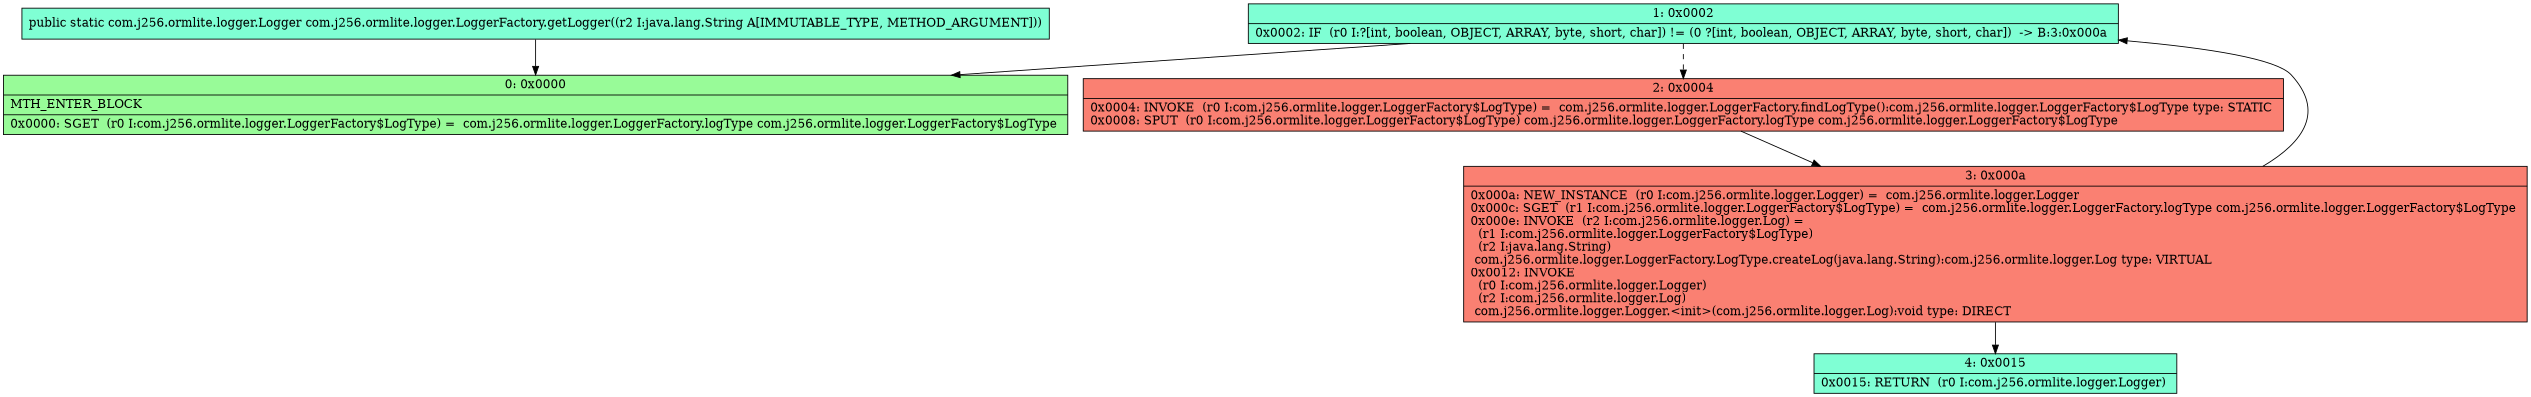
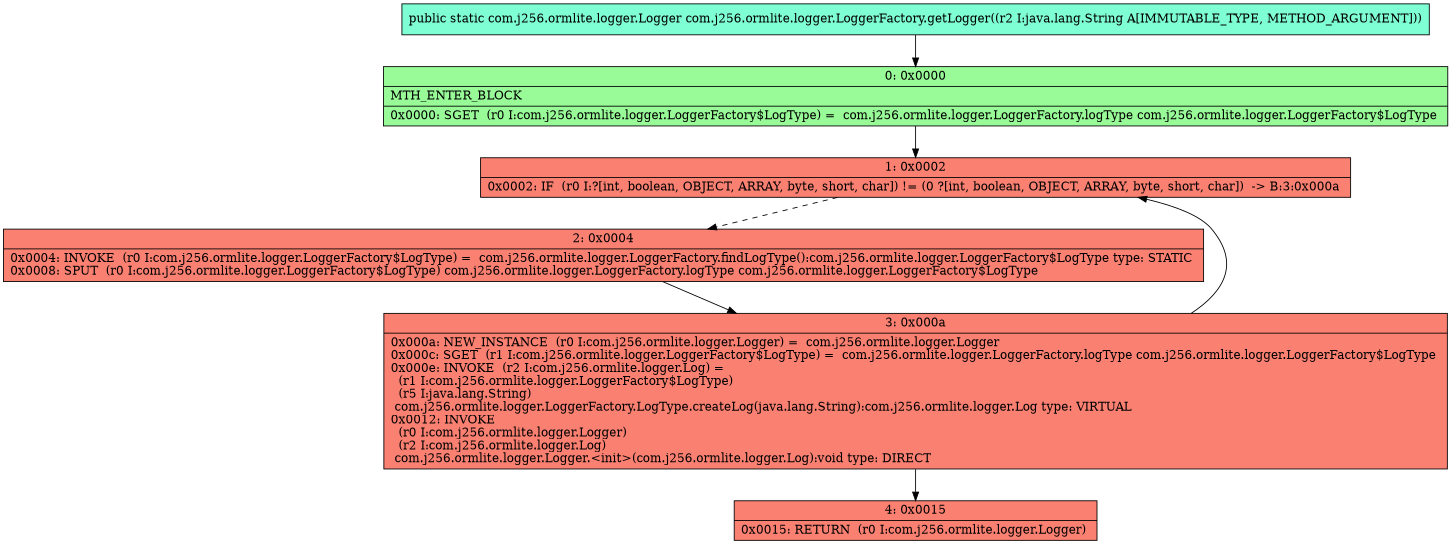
node "1: 0x0002": fillcolor aquamarine -> salmon
edge "1: 0x0002" -> "0: 0x0000": reversed
node "3: 0x000a": text "(r2 I:java.lang.String)" -> "(r5 I:java.lang.String)"
node "4: 0x0015": fillcolor aquamarine -> salmon
